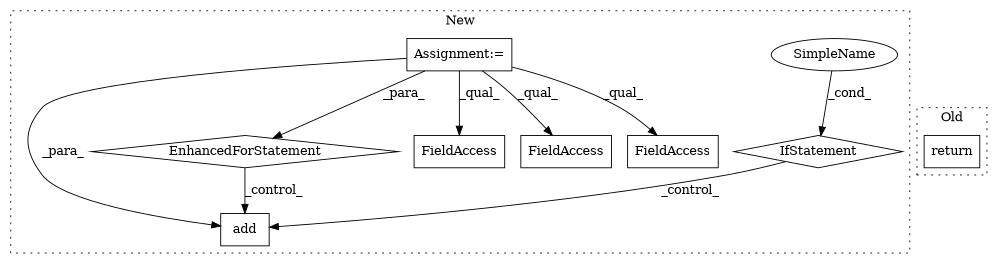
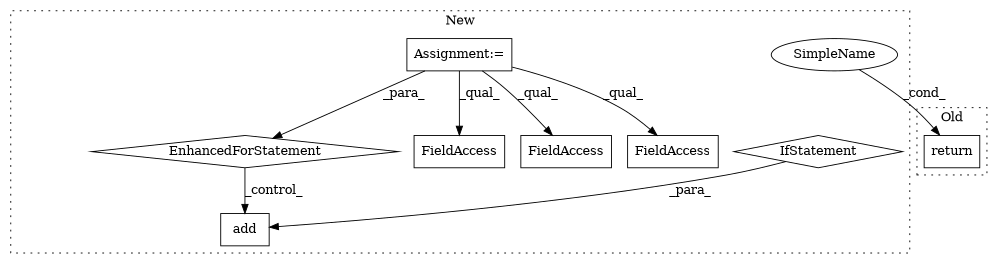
edge "Assignment:=" -> "add": removed, label "_para_"
edge "SimpleName" -> "IfStatement": now "SimpleName" -> "return"
edge "IfStatement" -> "add": label "_control_" -> "_para_"
